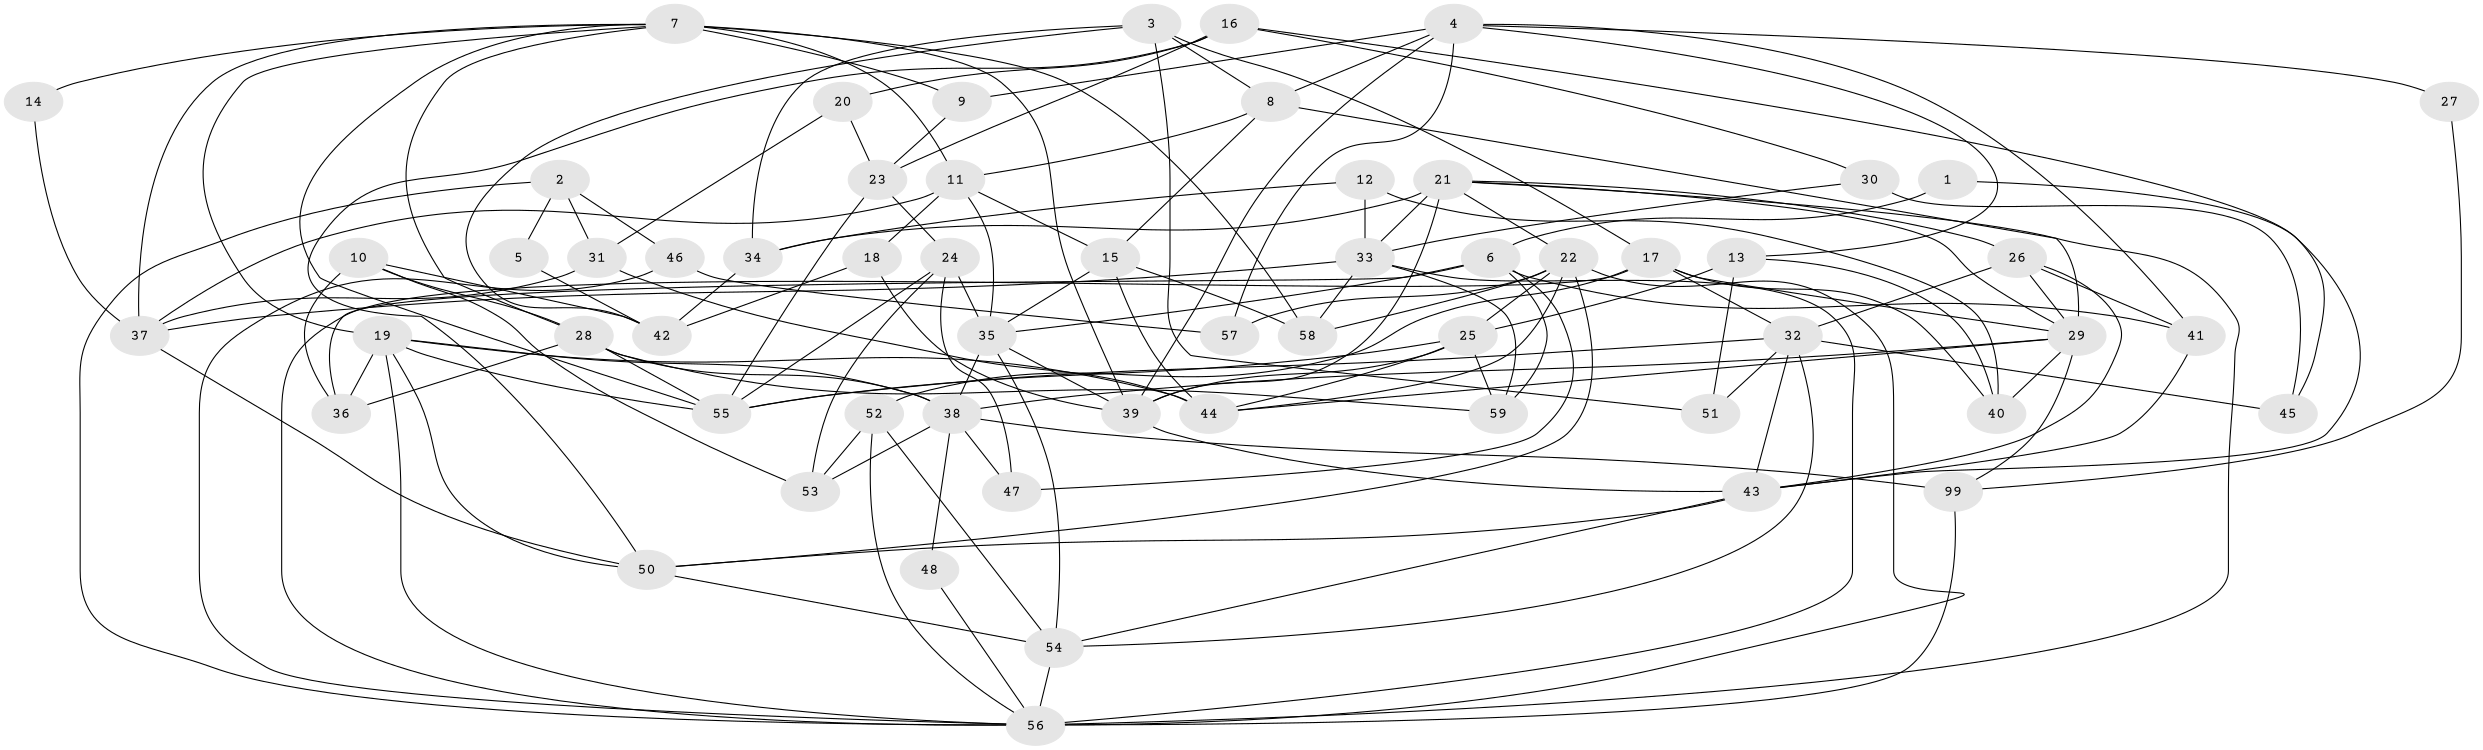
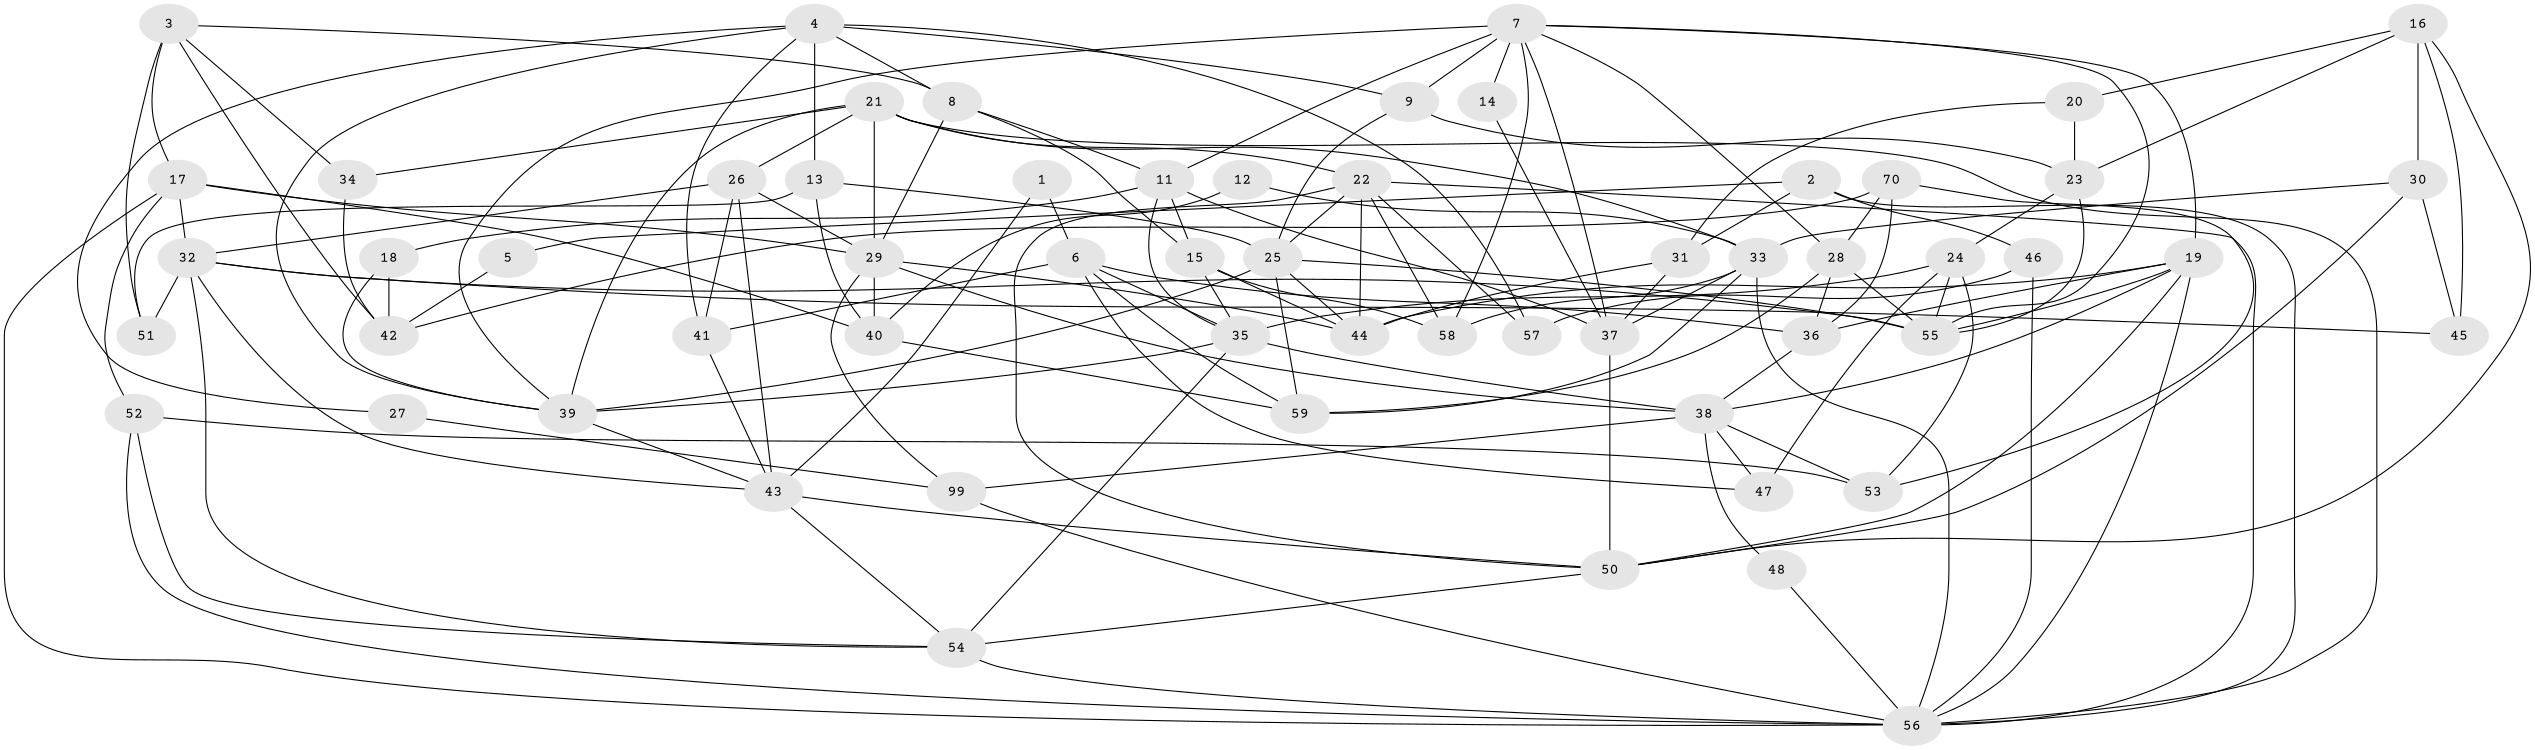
edge "9" -- "25": added
edge "12" -- "34": removed
node "10": label "10" -> "70"
edge "28" -- "38": now "36" -- "38"
edge "40" -- "59": added
edge "30" -- "50": added
